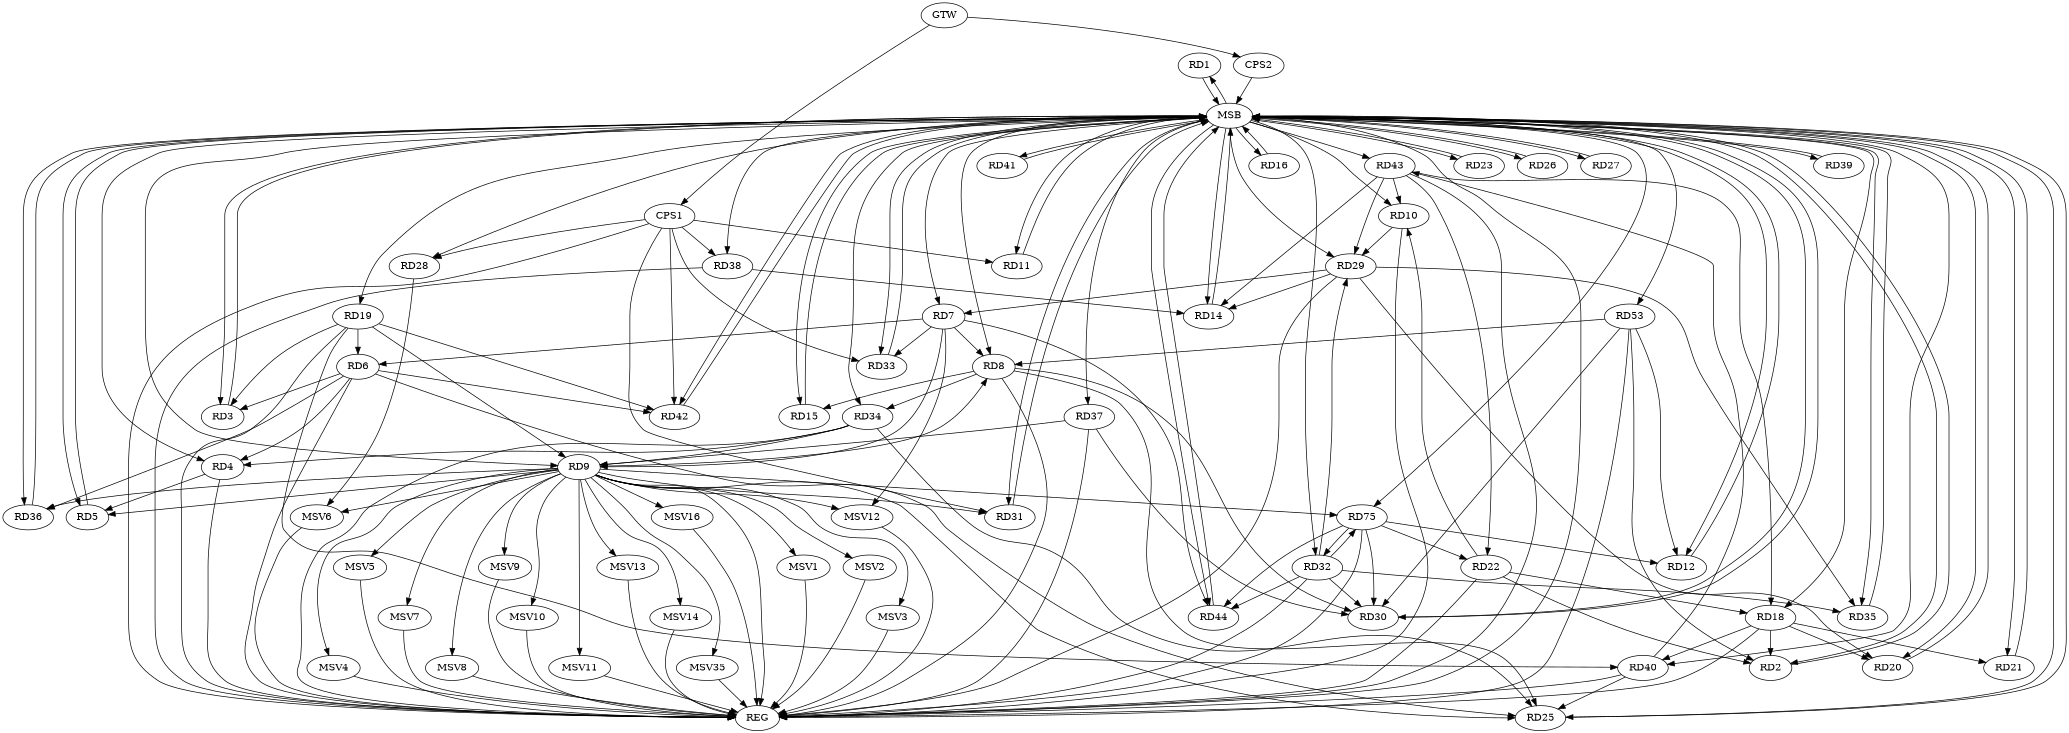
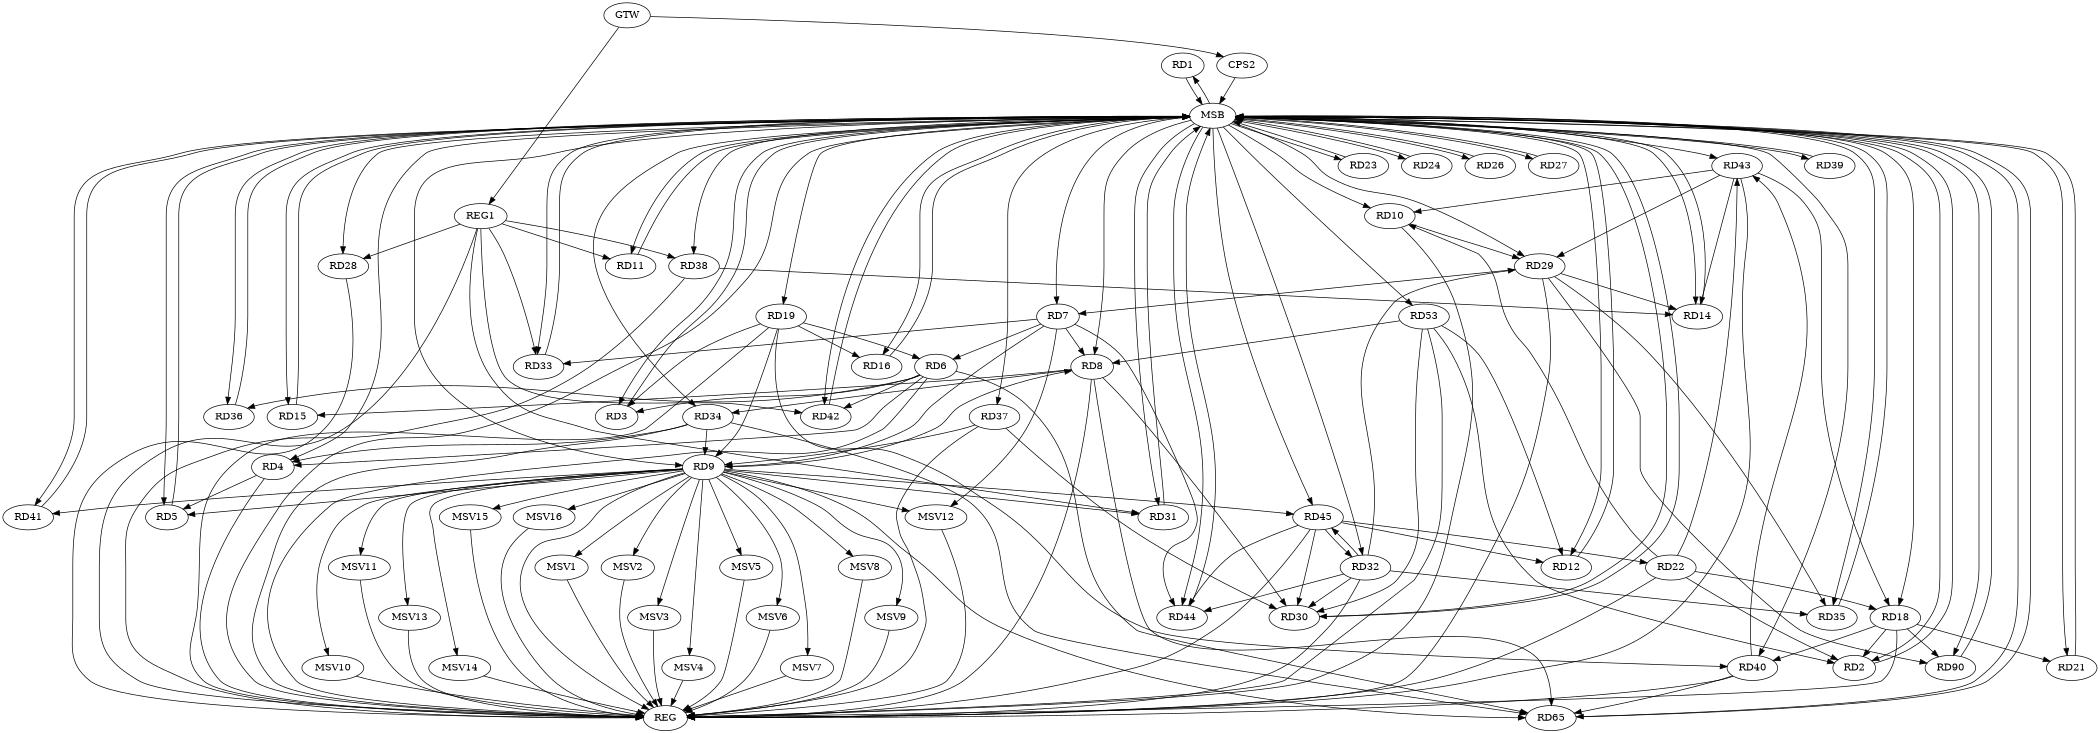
node "RD24": added
node "CPS1": label "CPS1" -> "REG1"
edge "RD43" -> "RD22": reversed
edge "RD19" -> "RD42": now "RD19" -> "RD16"
edge "RD28" -> "MSV6": now "RD28" -> "REG"
edge "RD9" -> "RD36": now "RD9" -> "RD41"
node "RD75": label "RD75" -> "RD45"
node "MSV35": label "MSV35" -> "MSV15"
node "RD20": label "RD20" -> "RD90"
node "RD25": label "RD25" -> "RD65"
